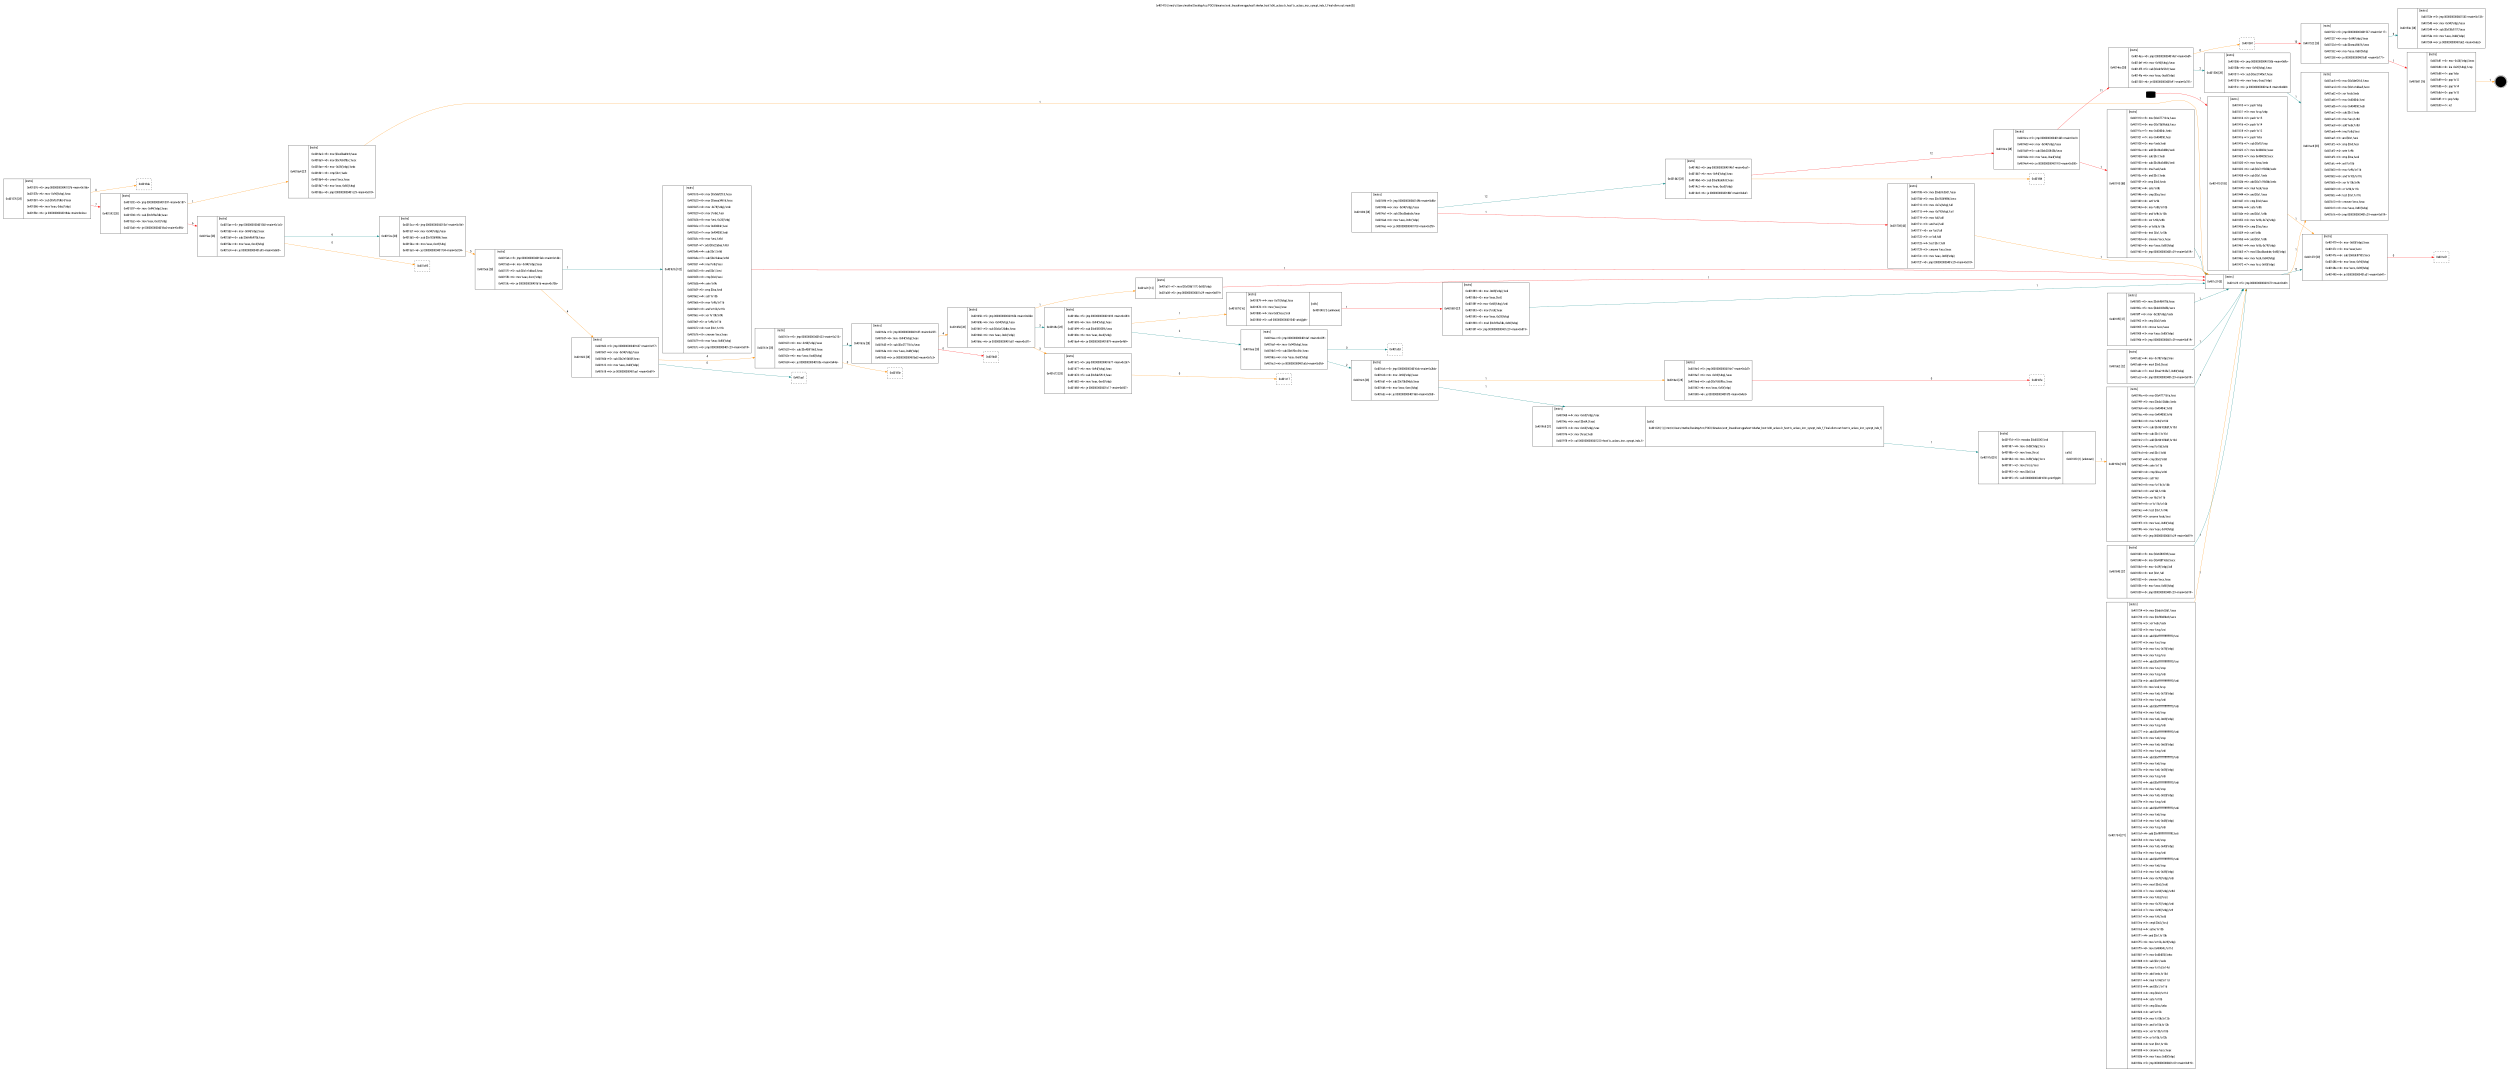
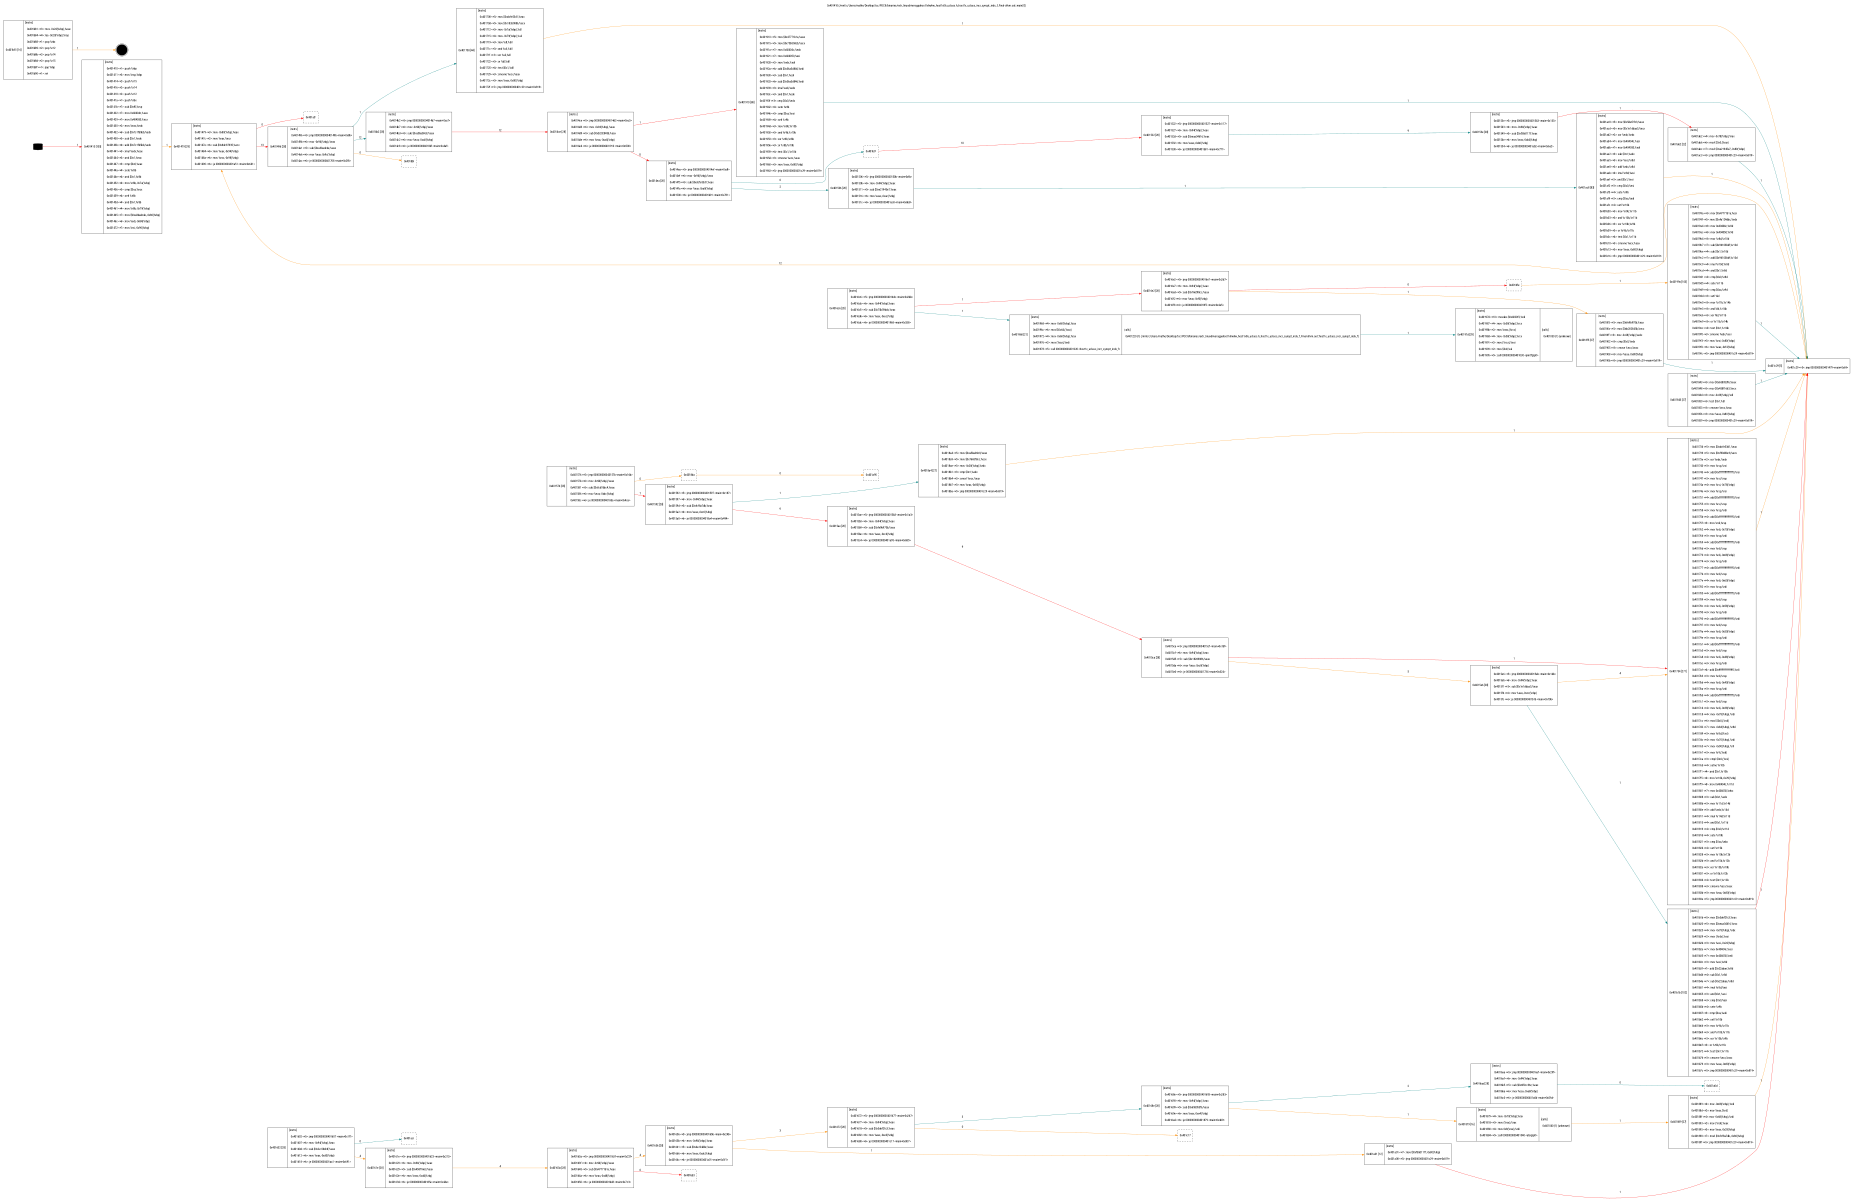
edge "0x4014ea [28]" -> "0x401b91": color darkorange -> teal
edge "0x401522 [28]" -> "0x401b81 [16]": removed, label "1"
edge "0x40153e [28]" -> "0x401ab2 [22]": added, label "1"
edge "0x401479 [29]" -> "0x401496 [28]": added, label "13"
edge "0x4014b2 [28]" -> "0x4018bf": now "0x401496 [28]" -> "0x4018bf"
edge "0x401592 [28]" -> "0x4018a4 [27]": color darkorange -> teal
edge "0x401496 [28]" -> "0x401708 [44]": color red -> teal
edge "0x4015ae [28]" -> "0x4015ca [28]": color teal -> red
edge "0x401c29 [5]" -> "0x401ac8 [83]": reversed
edge "0x4015ae [28]" -> "0x401a95": now "0x4018da" -> "0x401a95"
edge "0x401c29 [5]" -> "0x401479 [29]": color teal -> darkorange
edge "0x4016e2 [28]" -> "0x4018f5 [27]": added, label "1"
edge "0x401889 [27]" -> "0x401c29 [5]": color teal -> darkorange
edge "0x401879 [16]" -> "0x401889 [27]": color red -> darkorange
edge "0x4015e6 [28]" -> "0x401602 [28]": now "0x4015e6 [28]" -> "0x401734 [271]"
edge "0x401656 [28]" -> "0x40168e [28]": now "0x401672 [28]" -> "0x40168e [28]"
edge "0x40161e [28]" -> "0x40163a [28]": color teal -> darkorange
edge "0x4016aa [28]" -> "0x4016c6 [28]": removed, label "2"
node "0x40185e": removed
edge "0x4016c6 [28]" -> "0x4016e2 [28]": color darkorange -> red
edge "0x40197d [29]" -> "0x40199a [103]": now "0x4016fe" -> "0x40199a [103]"
edge "0x4015ca [28]" -> "0x401734 [271]": added, label "1"
